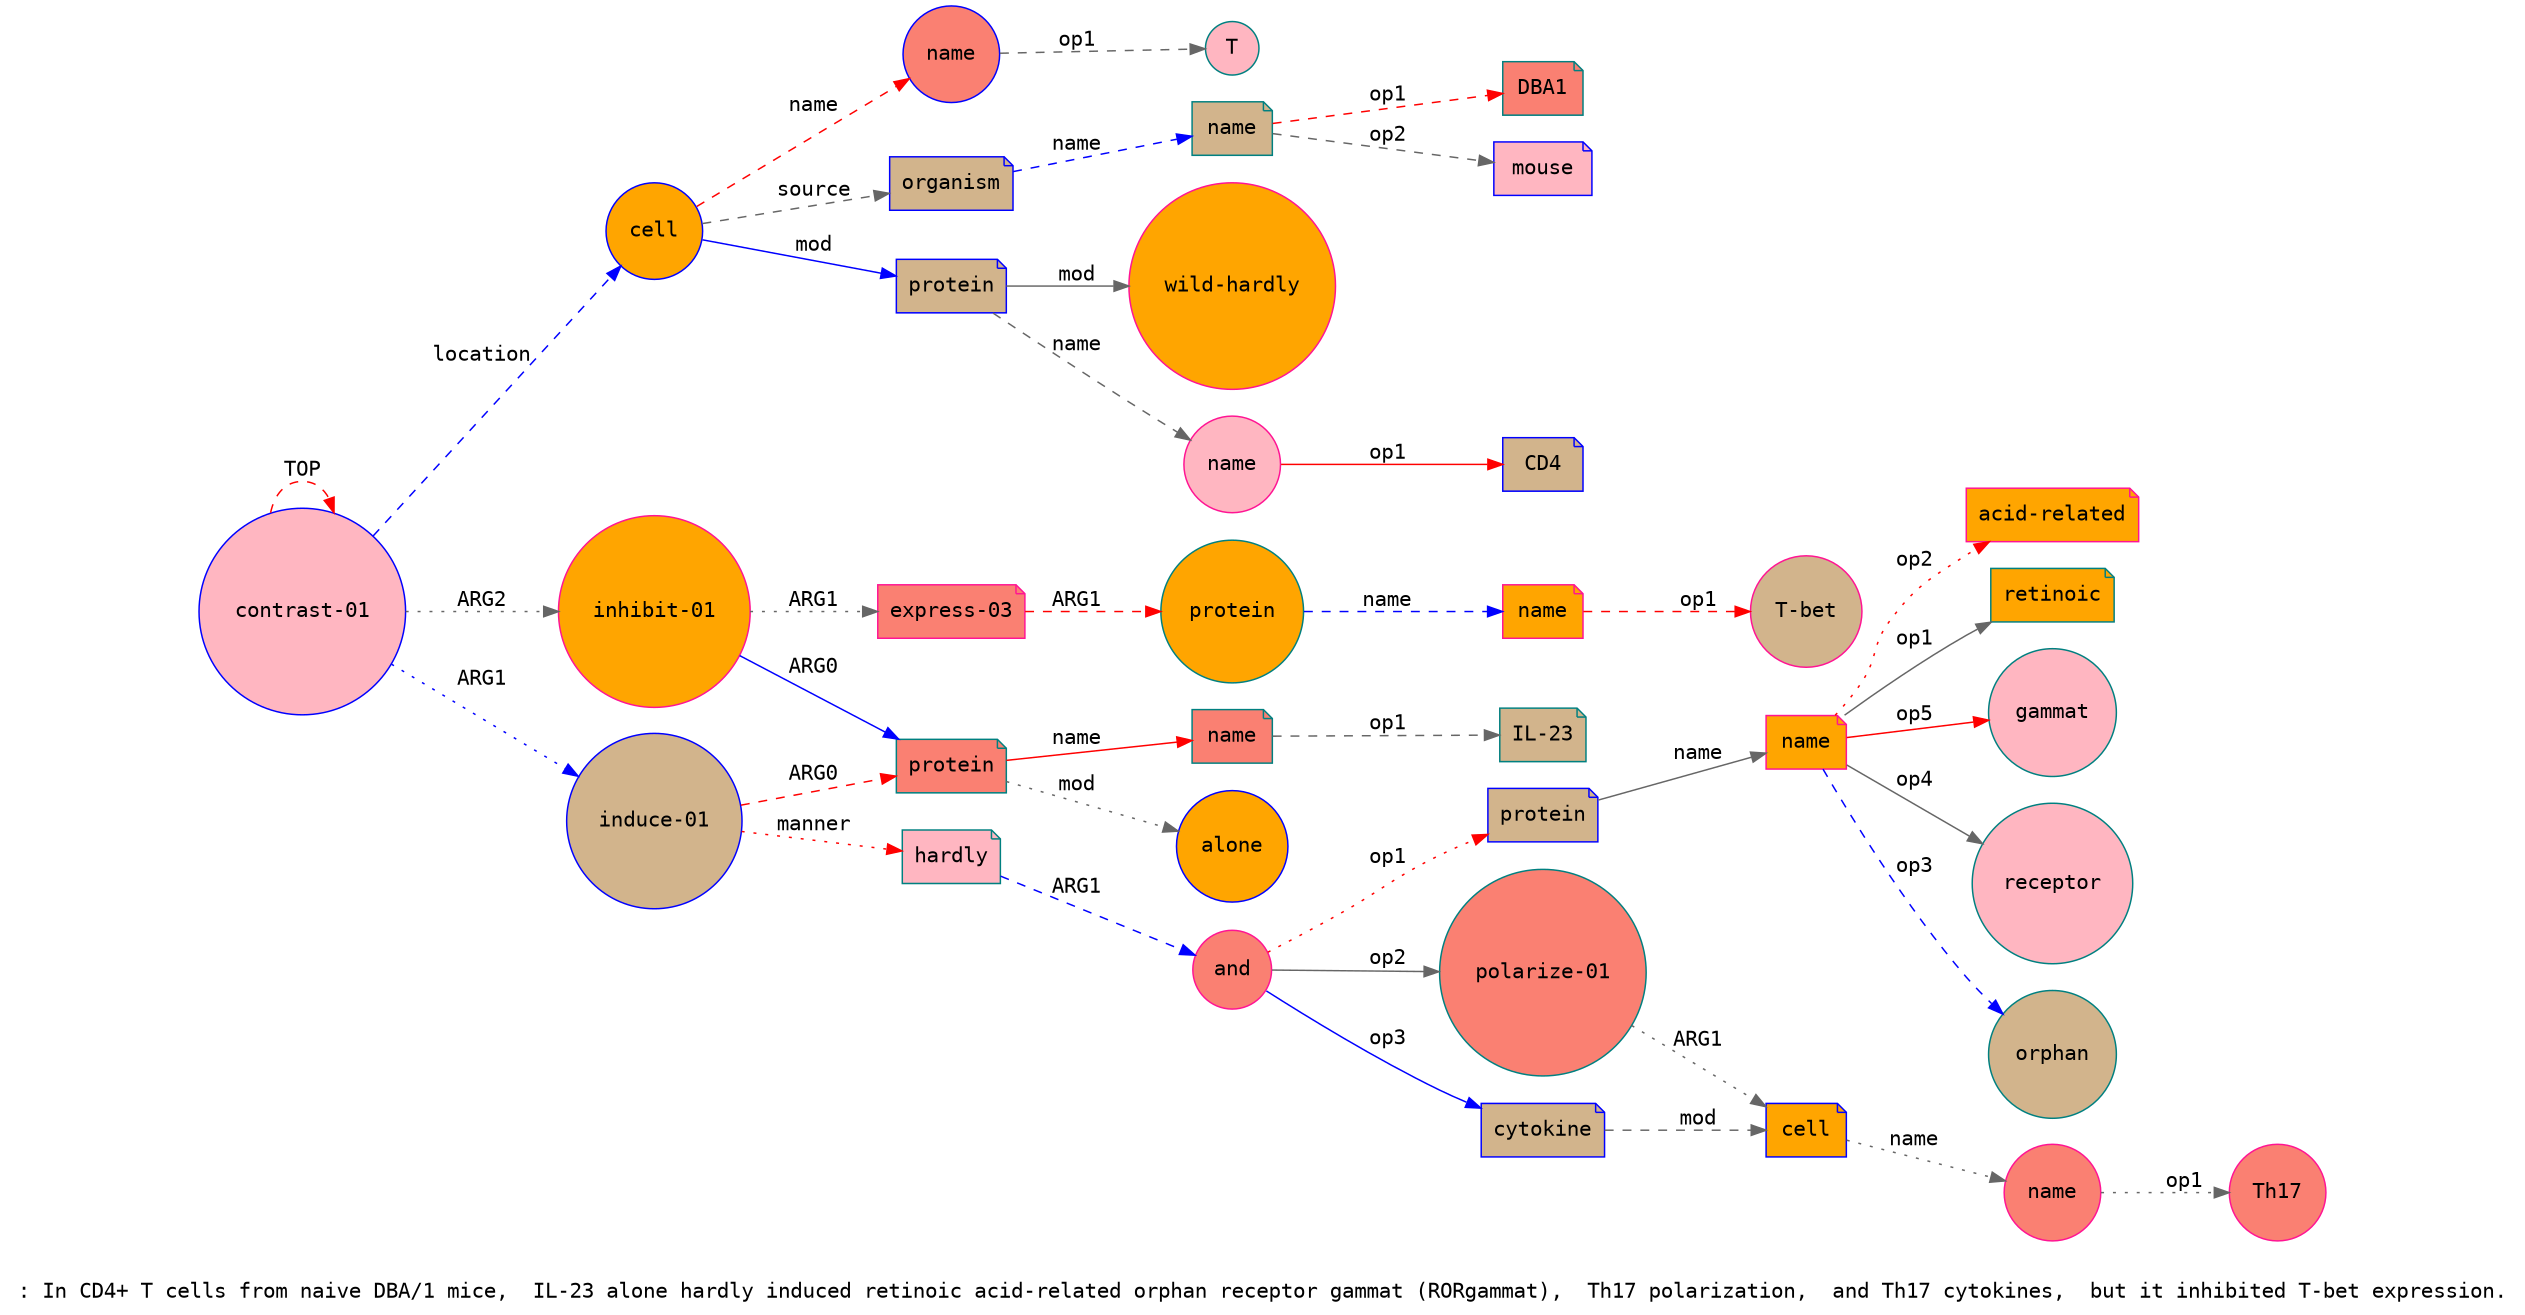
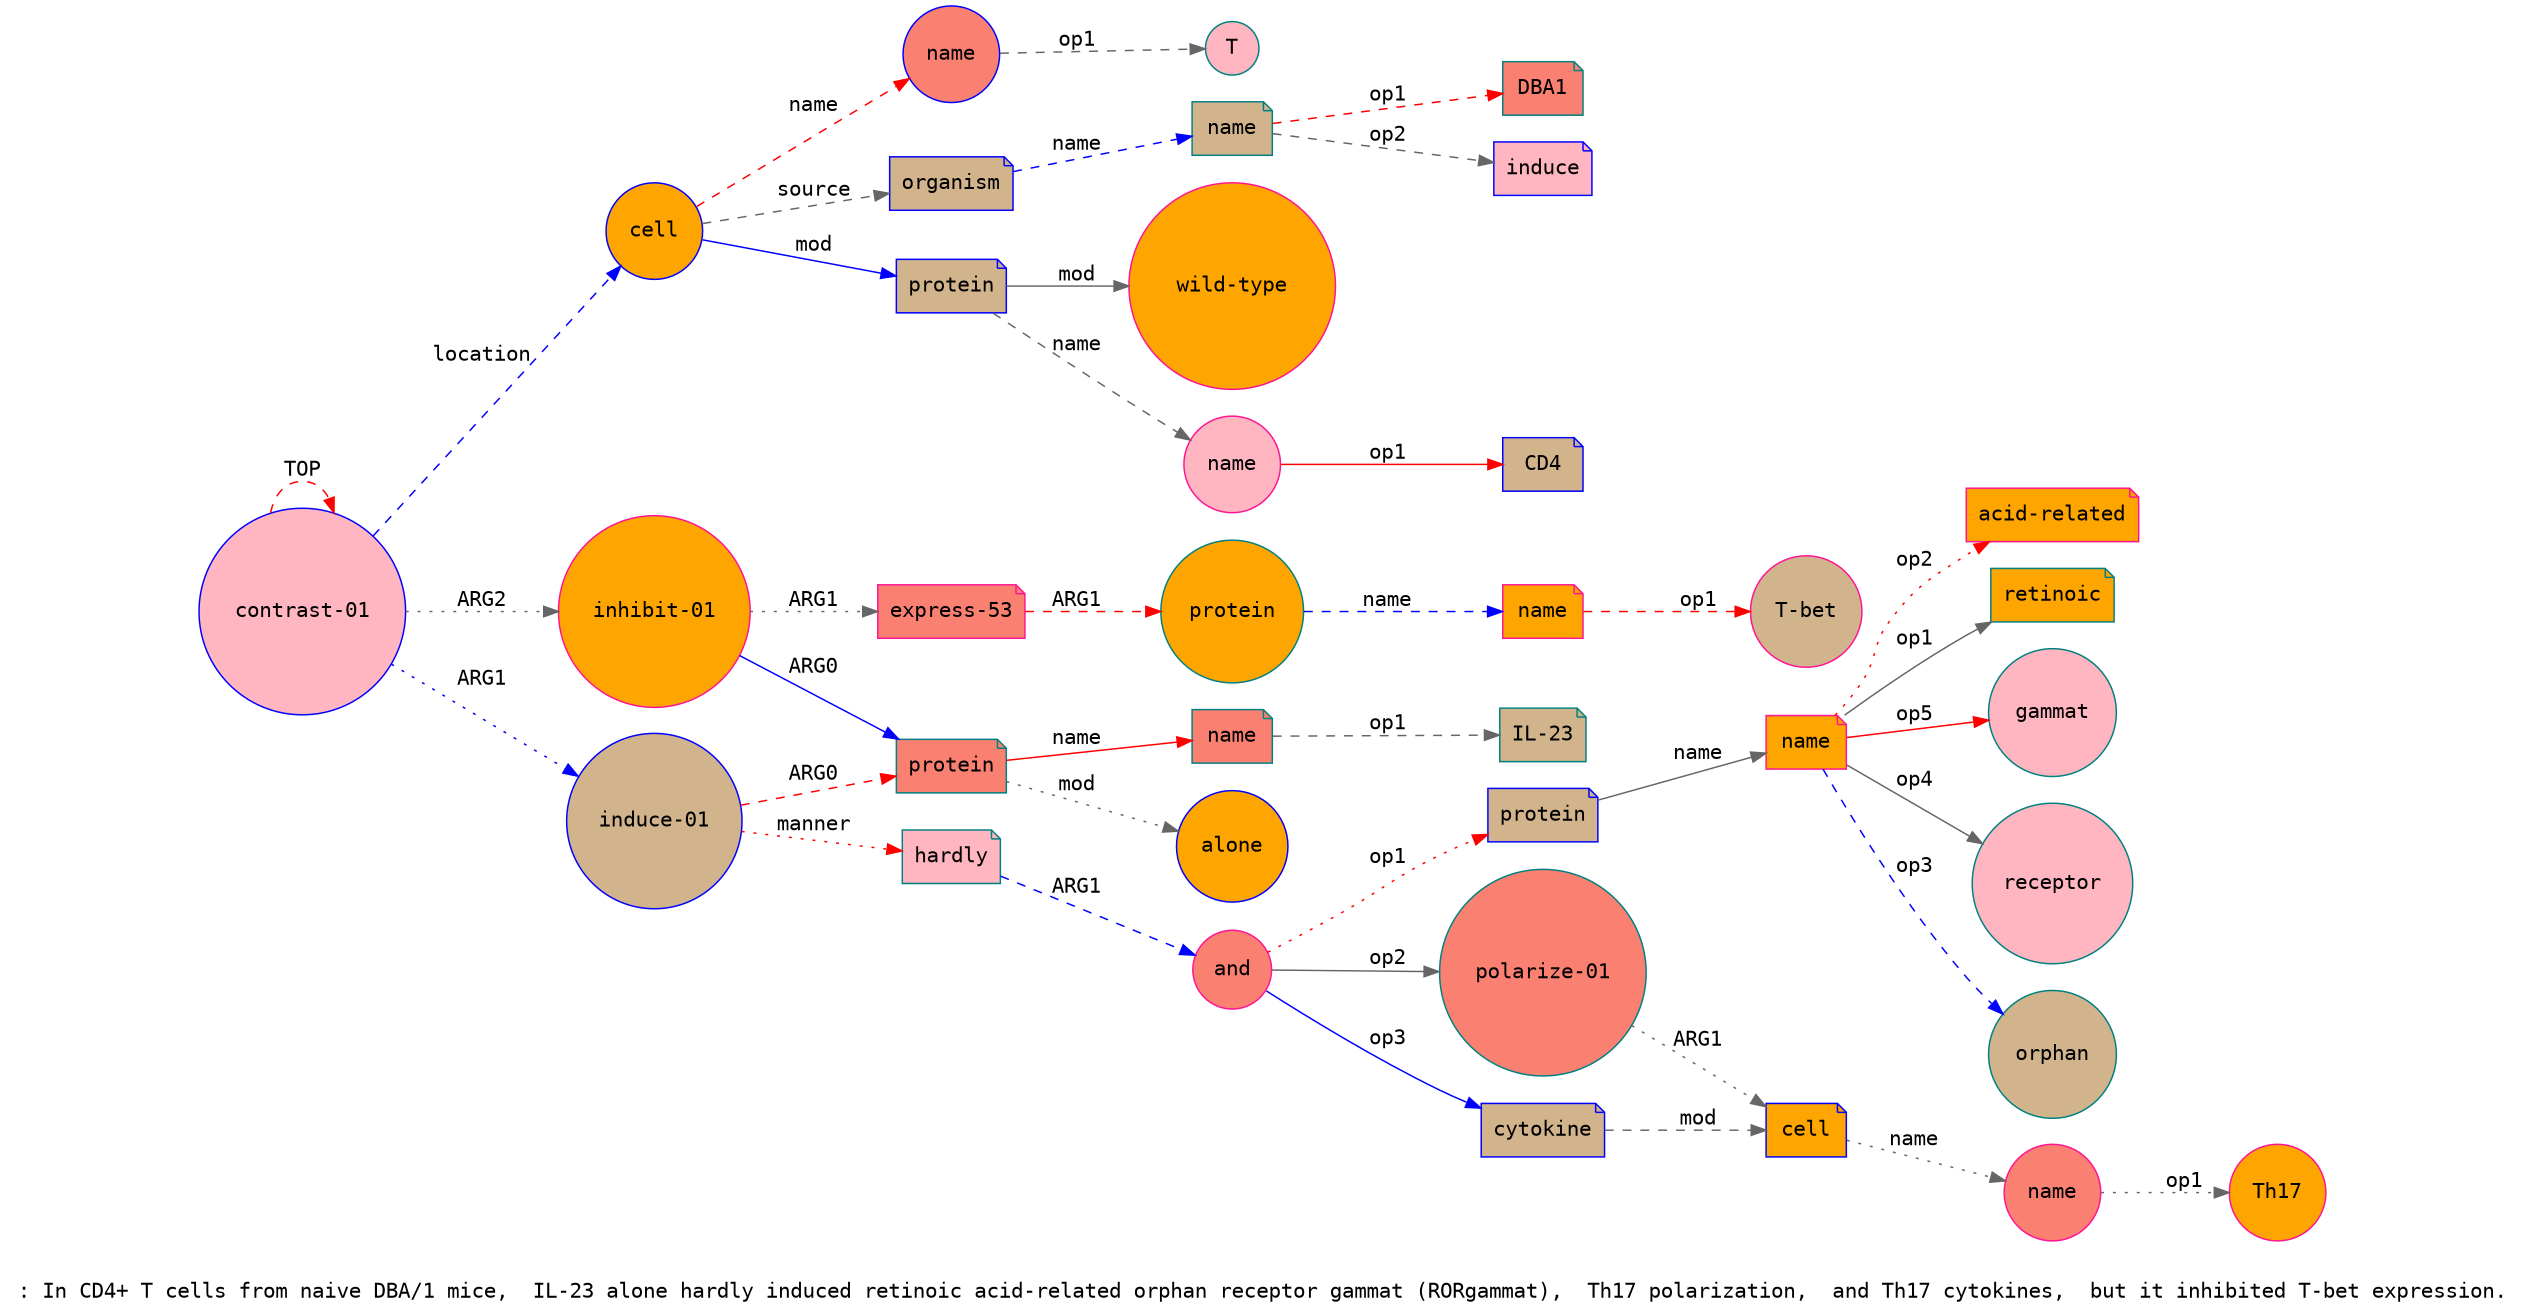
node "mouse": label "mouse" -> "induce"
node "wild-hardly": label "wild-hardly" -> "wild-type"
node "express-03": label "express-03" -> "express-53"
node "Th17": fillcolor salmon -> orange
